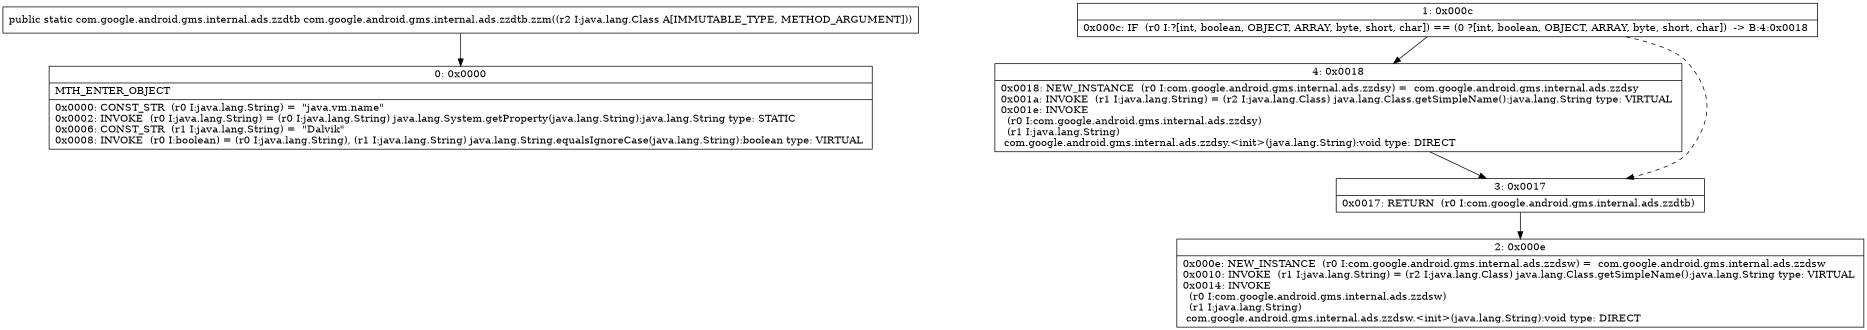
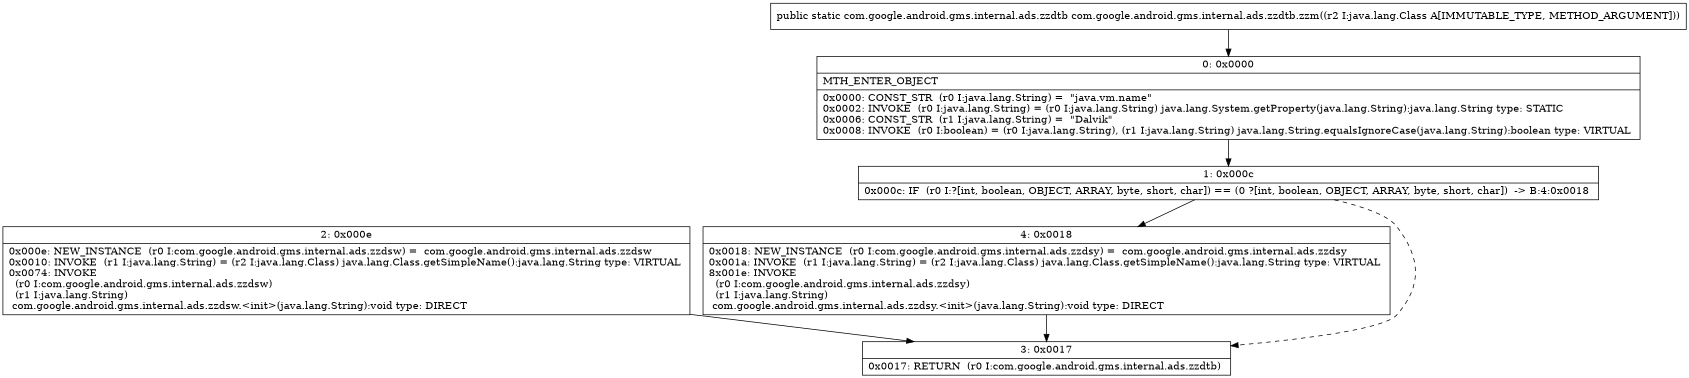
node "4: 0x0018": text "0x001e: INVOKE" -> "8x001e: INVOKE"
edge "0: 0x0000" -> "1: 0x000c": added
edge "3: 0x0017" -> "2: 0x000e": reversed
node "2: 0x000e": text "0x0014: INVOKE" -> "0x0074: INVOKE"
